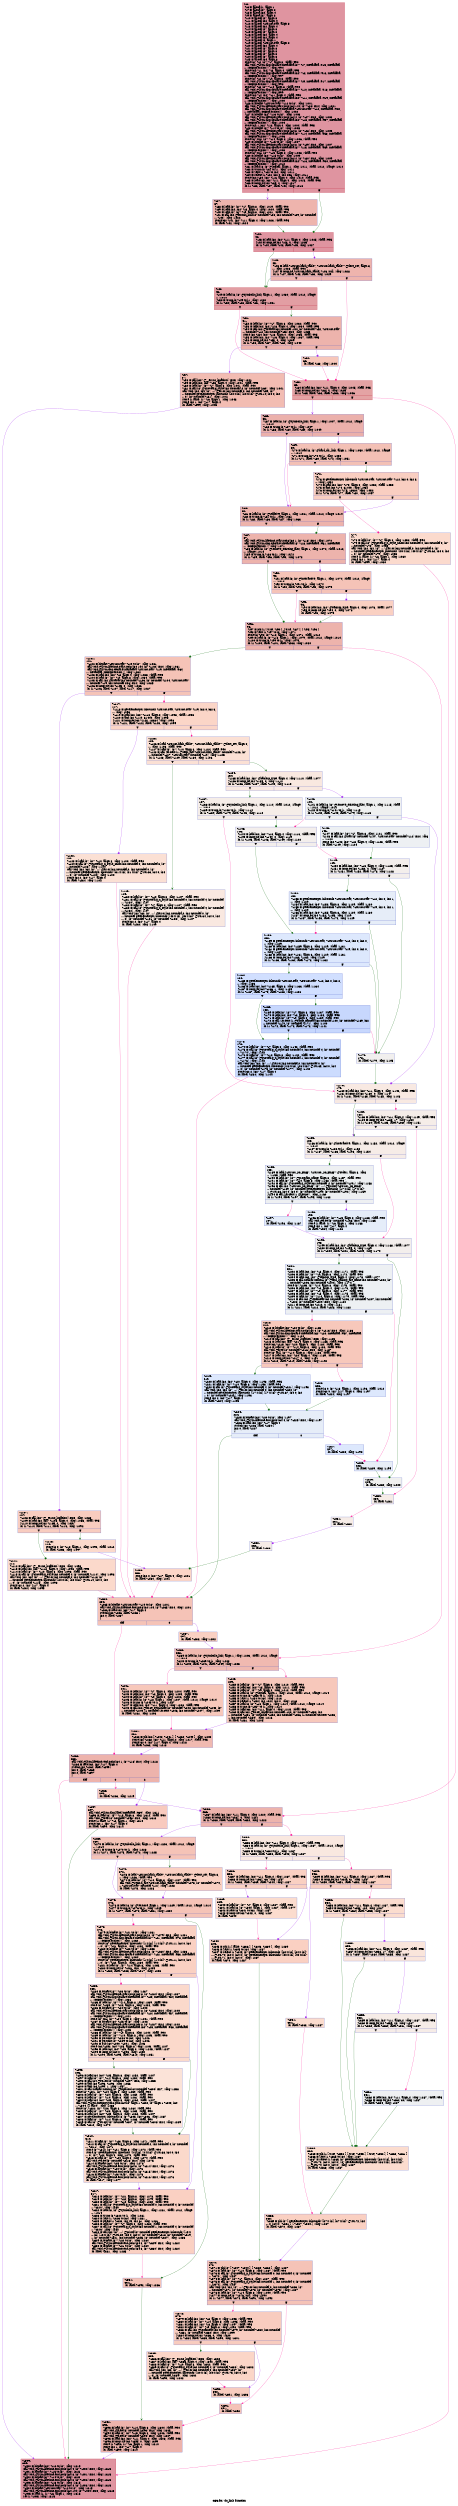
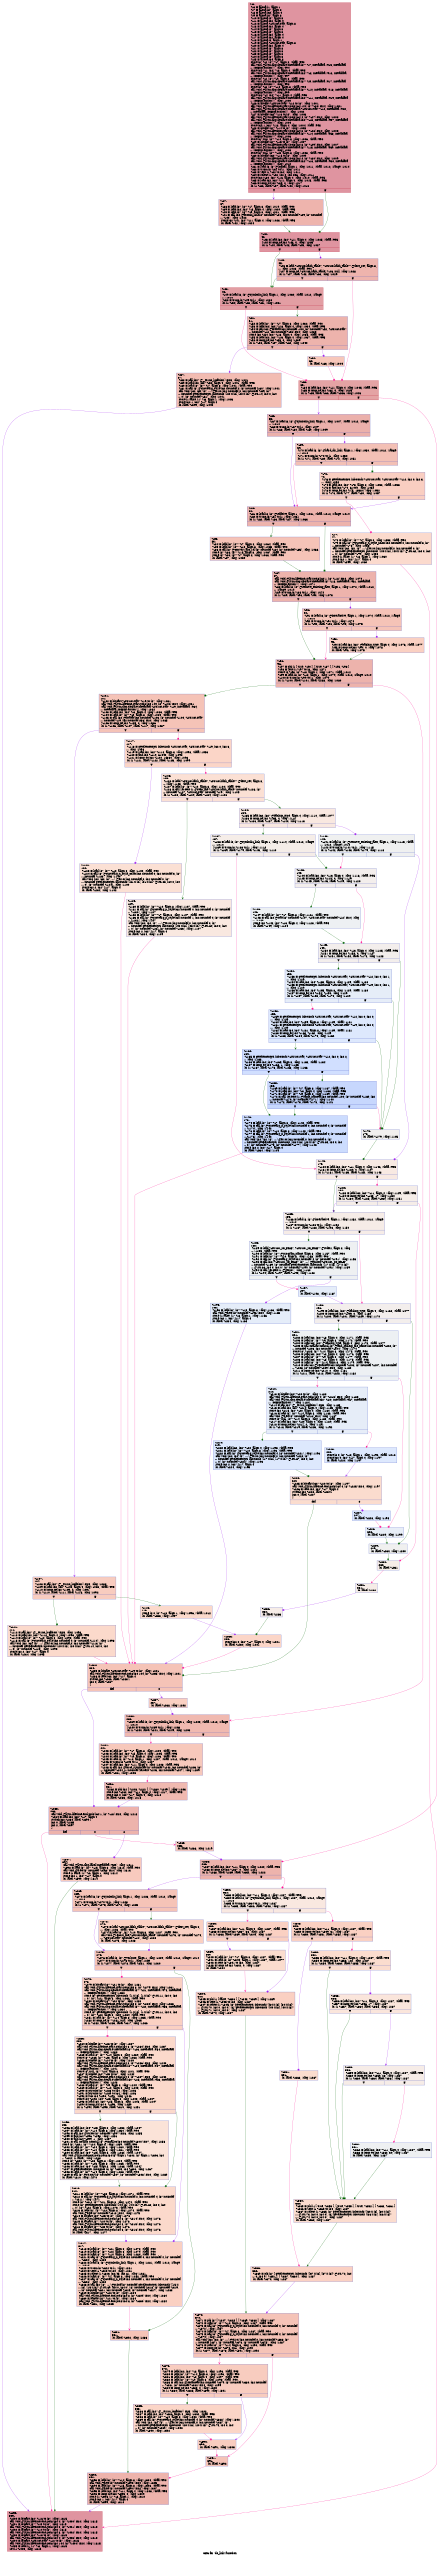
node "%83:": added
edge "%143:" -> "%158:": now "%143:" -> "%146:"
edge "%101:" -> "%107:": arrowhead box -> vee
node "%212:": fillcolor #ed836670 -> #c7d7f070
edge "%223:" -> "%224:": color darkgreen -> purple
node "%224:": fillcolor #c7d7f070 -> #f7af9170
edge "%195:" -> "%234:": added
edge "%234:" -> "%263:": color deeppink -> purple
node "%249:": removed
